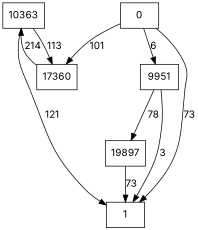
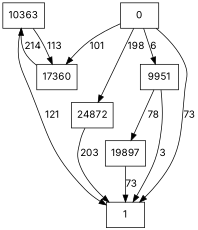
node "24872": added
